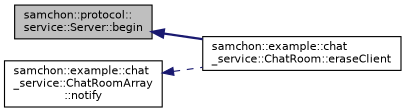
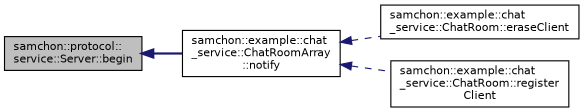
edge "samchon::example::chat _service::ChatRoom::eraseClient" -> "samchon::protocol:: service::Server::begin": now "samchon::example::chat _service::ChatRoomArray ::notify" -> "samchon::protocol:: service::Server::begin"
node "samchon::example::chat _service::ChatRoom::register Client": added
